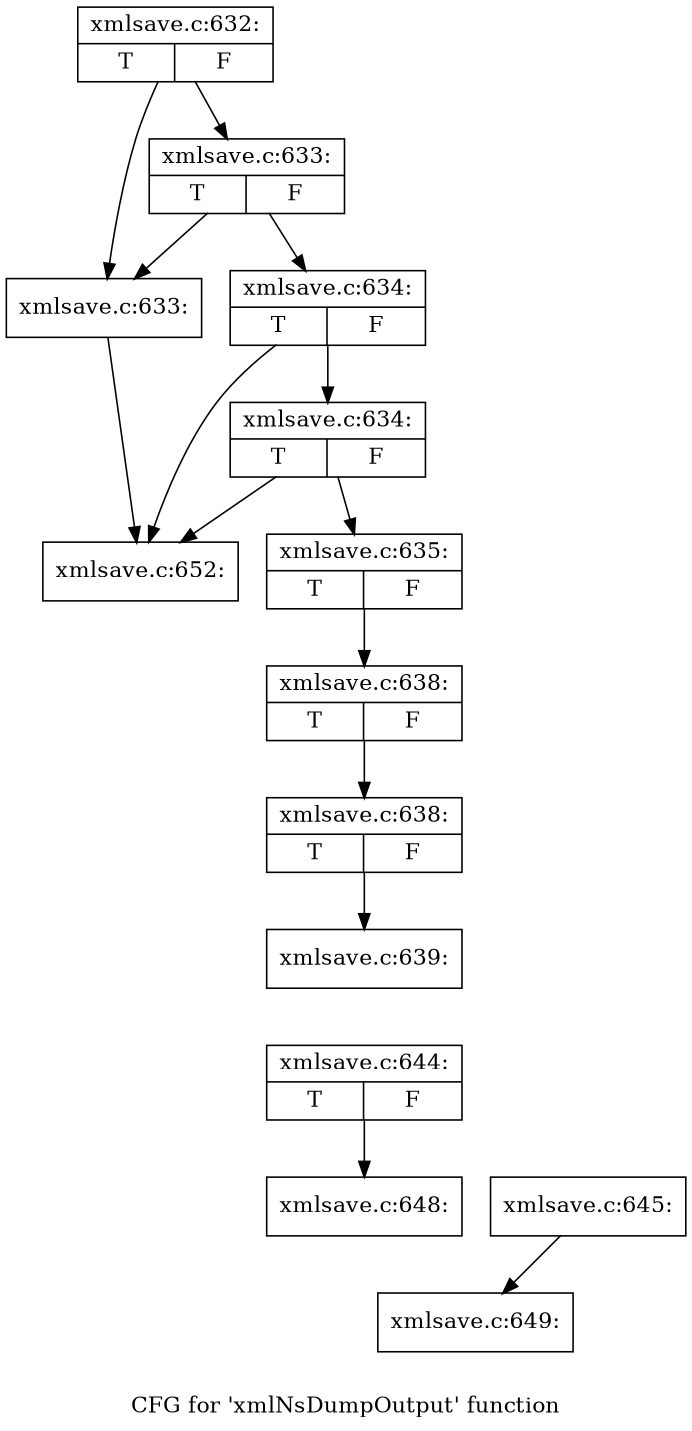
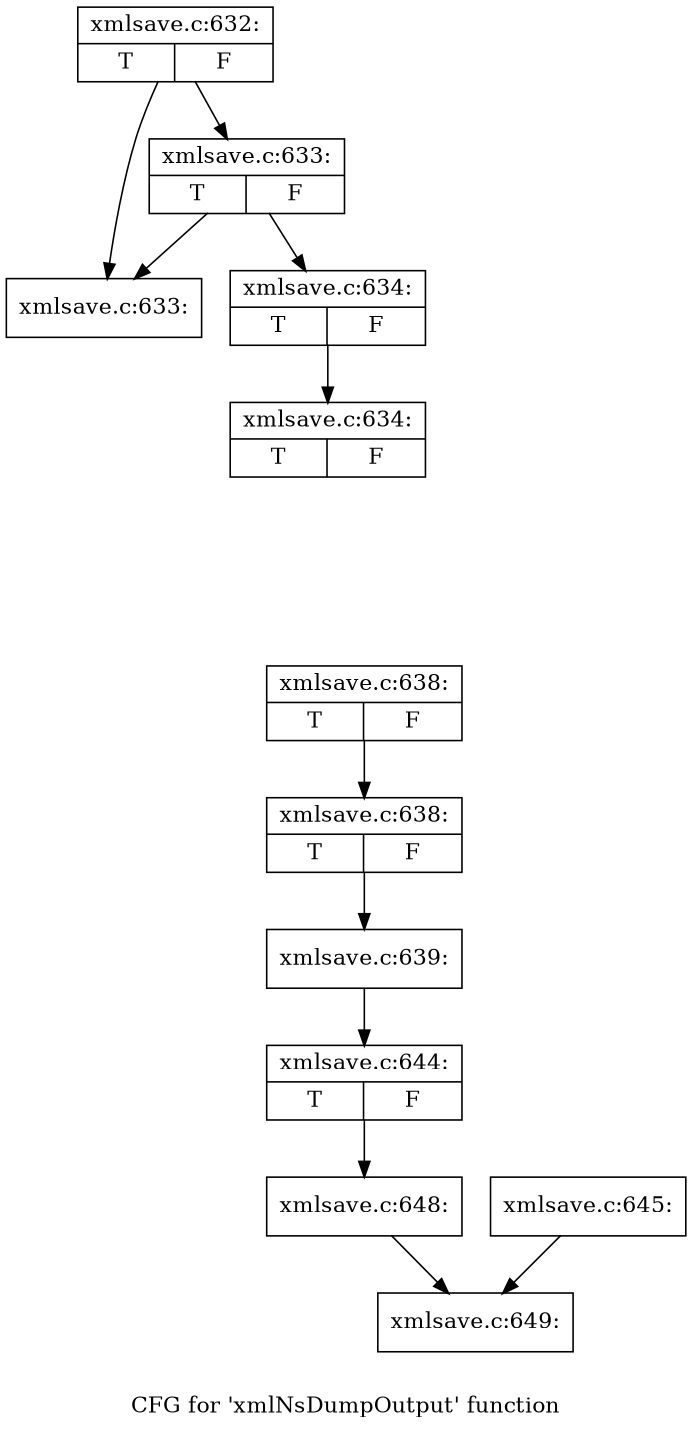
node "xmlsave.c:652:": removed
node "xmlsave.c:635:": removed
edge "xmlsave.c:639:" -> "xmlsave.c:644:": added
edge "xmlsave.c:648:" -> "xmlsave.c:649:": added
